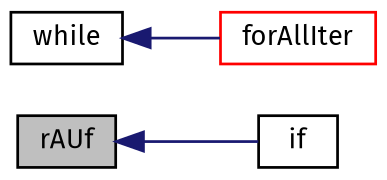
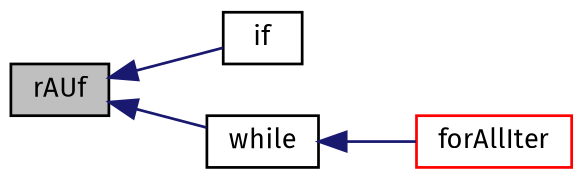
edge "while" -> "rAUf": added
